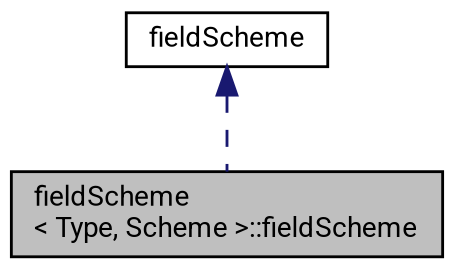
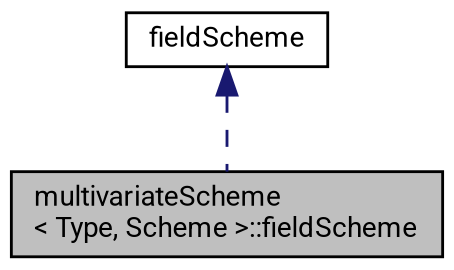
node "fieldScheme < Type, Scheme >::fieldScheme": label "fieldScheme < Type, Scheme >::fieldScheme" -> "multivariateScheme < Type, Scheme >::fieldScheme"
